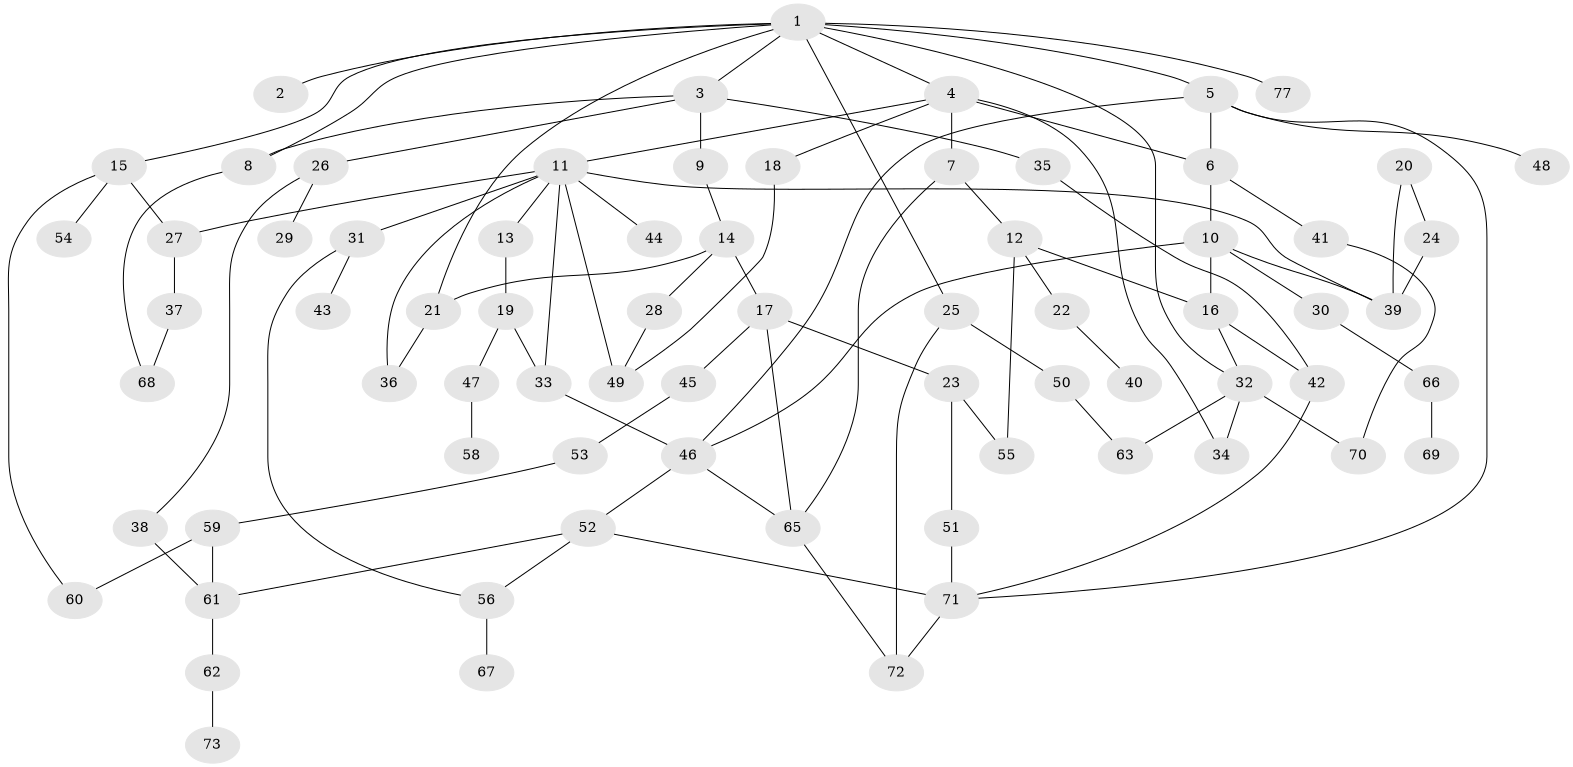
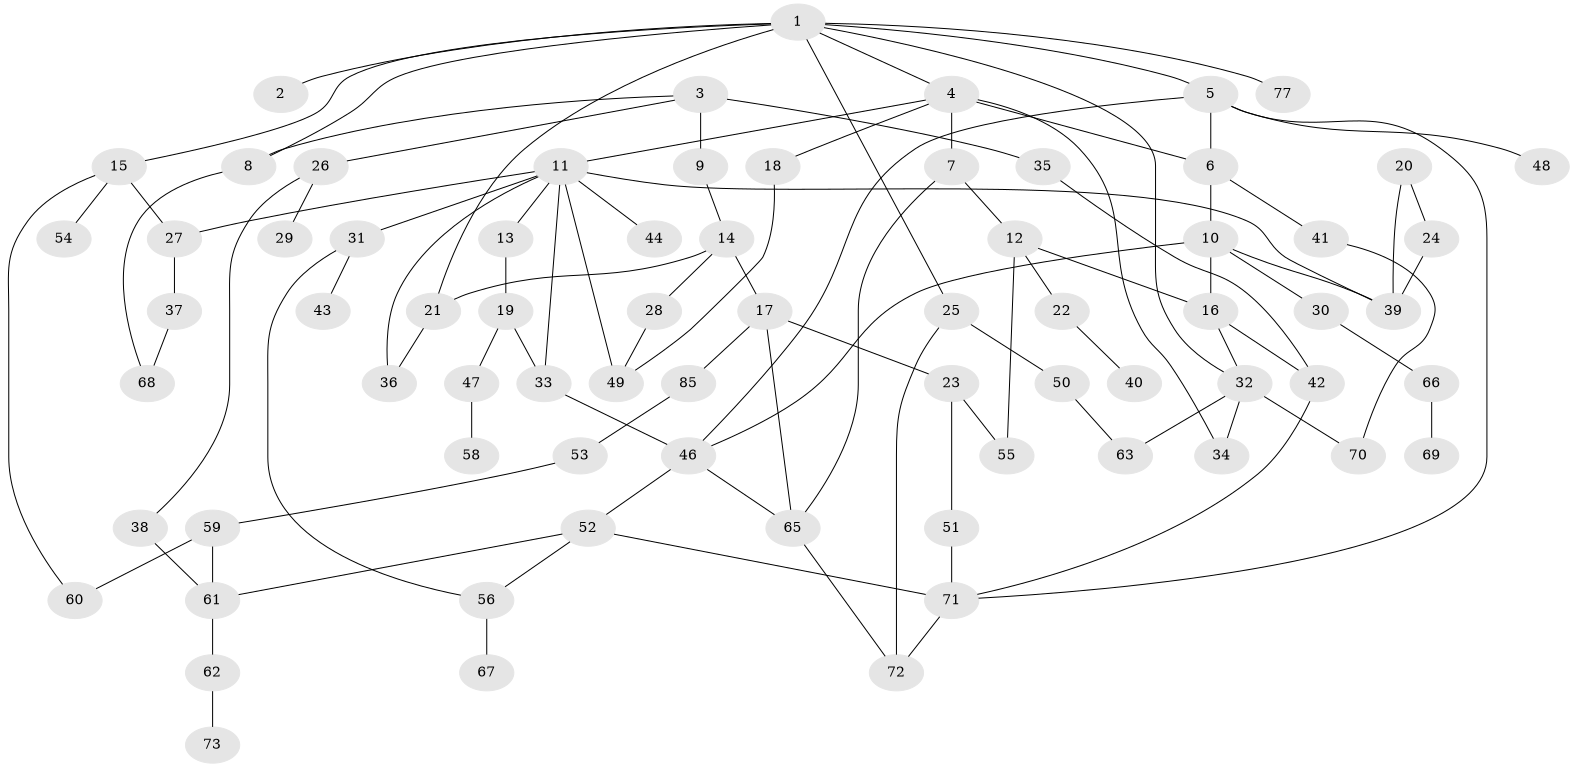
edge "1" -- "3": removed
node "45": label "45" -> "85"
